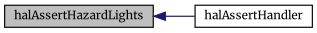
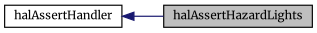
edge "halAssertHandler" -> "halAssertHazardLights": reversed
